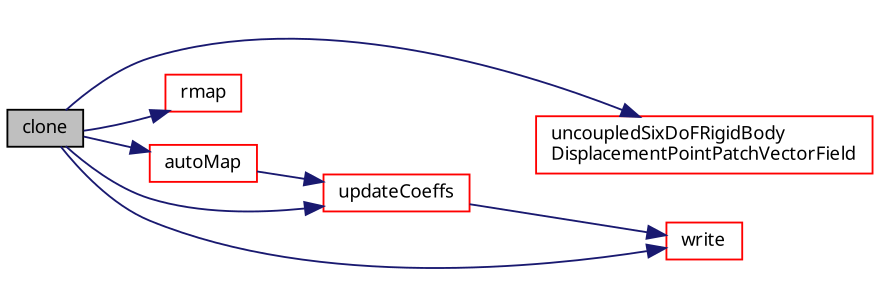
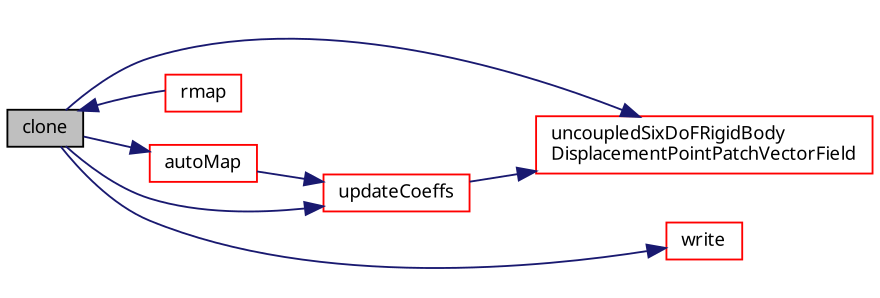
edge "clone" -> "rmap": reversed
edge "updateCoeffs" -> "write": now "updateCoeffs" -> "uncoupledSixDoFRigidBody DisplacementPointPatchVectorField"
